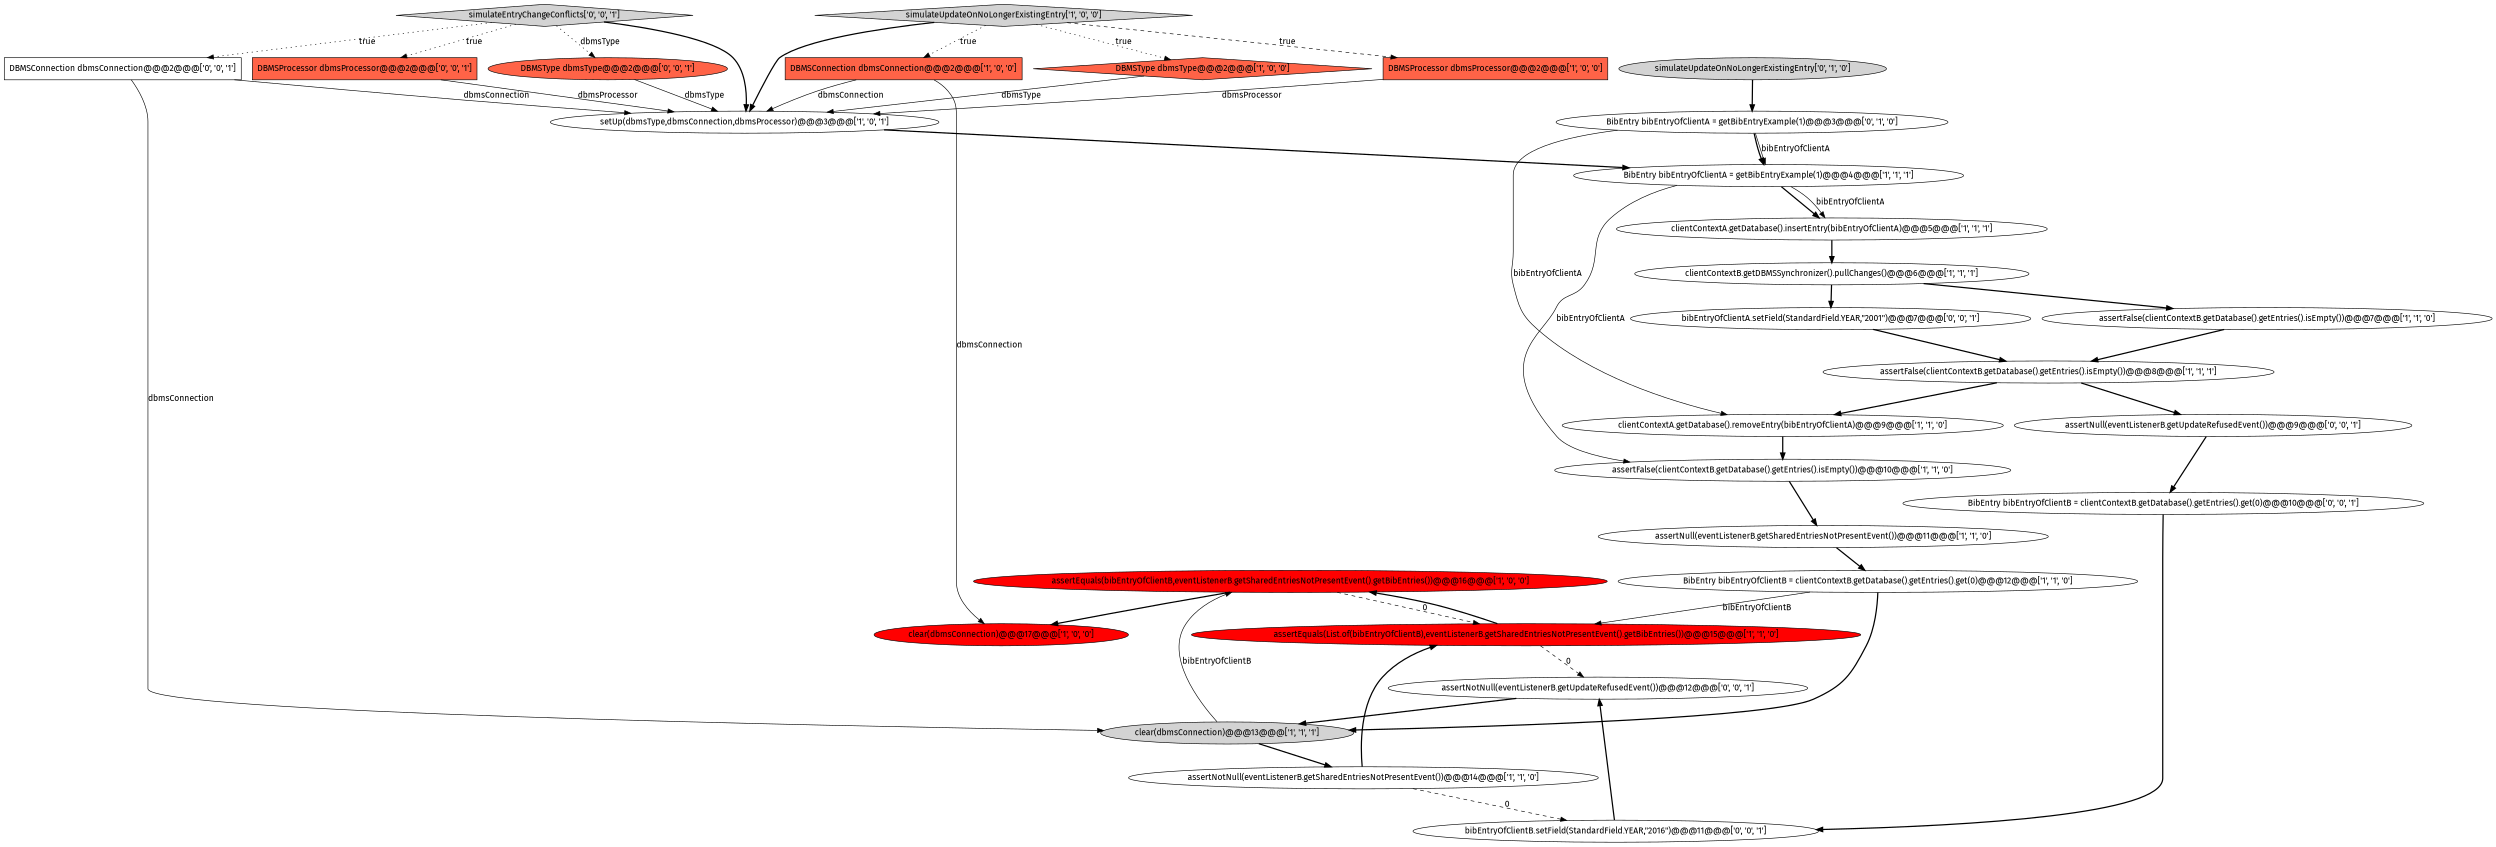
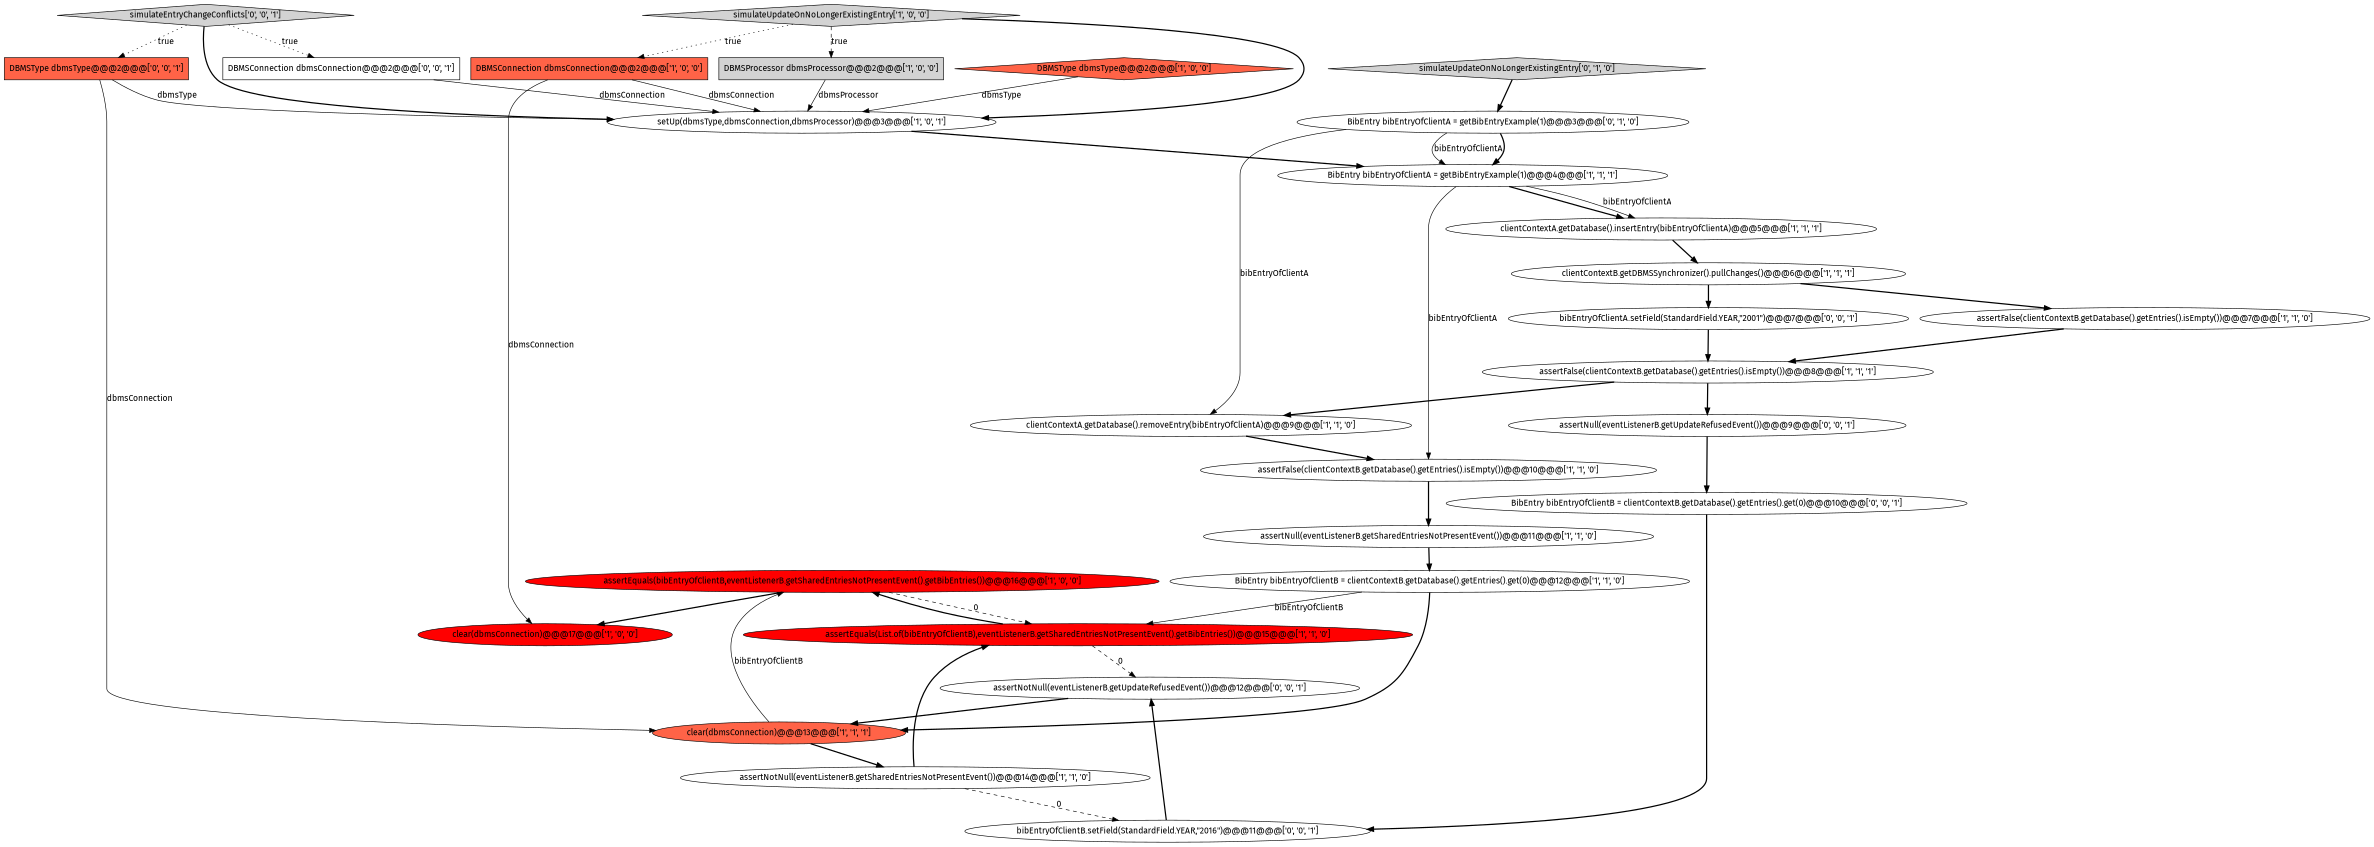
edge "simulateUpdateOnNoLongerExistingEntry['1', '0', '0']" -> "DBMSType dbmsType@@@2@@@['1', '0', '0']": removed, label "true"
edge "simulateEntryChangeConflicts['0', '0', '1']" -> "DBMSType dbmsType@@@2@@@['0', '0', '1']": label "dbmsType" -> "true"
node "DBMSProcessor dbmsProcessor@@@2@@@['0', '0', '1']": removed
node "DBMSType dbmsType@@@2@@@['0', '0', '1']": shape ellipse -> box
node "DBMSProcessor dbmsProcessor@@@2@@@['1', '0', '0']": fillcolor tomato -> lightgray
node "simulateUpdateOnNoLongerExistingEntry['0', '1', '0']": shape ellipse -> diamond
edge "DBMSConnection dbmsConnection@@@2@@@['0', '0', '1']" -> "clear(dbmsConnection)@@@13@@@['1', '1', '1']": now "DBMSType dbmsType@@@2@@@['0', '0', '1']" -> "clear(dbmsConnection)@@@13@@@['1', '1', '1']"
node "clear(dbmsConnection)@@@13@@@['1', '1', '1']": fillcolor lightgray -> tomato
